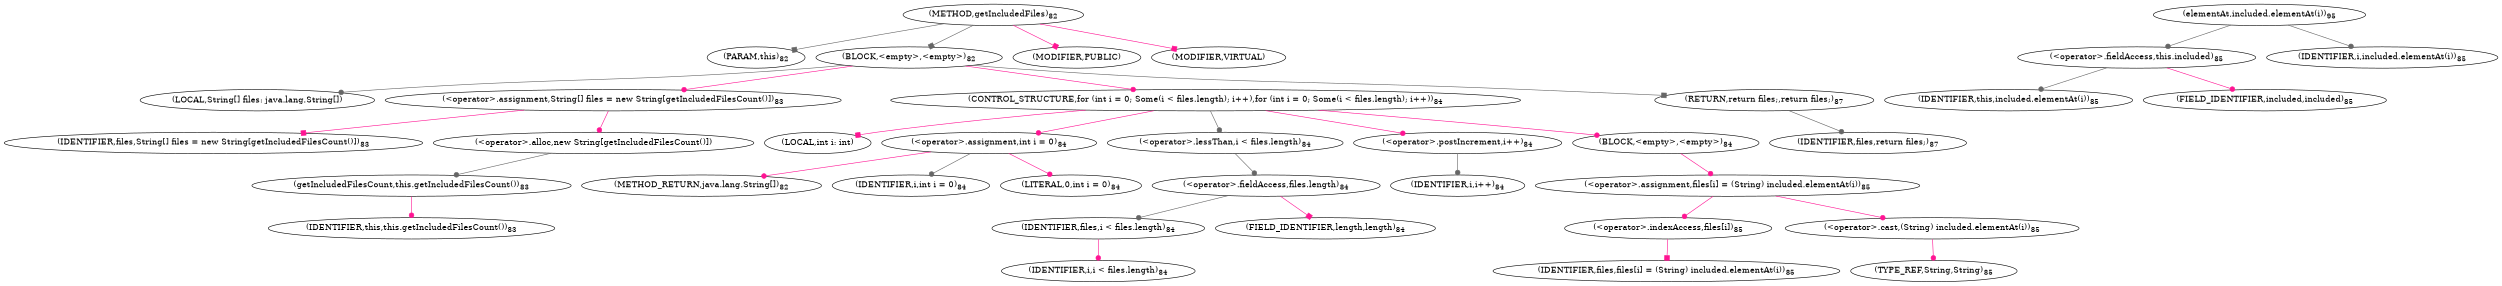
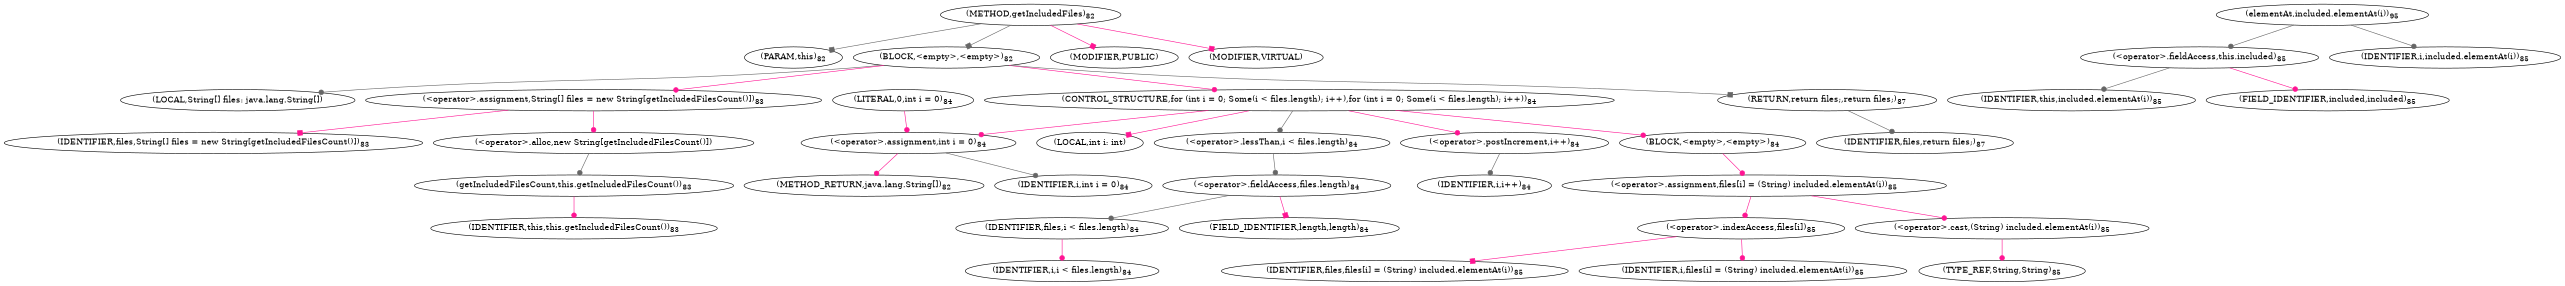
edge "(<operator>.assignment,int i = 0)" -> "(LITERAL,0,int i = 0)": reversed
node "(IDENTIFIER,i,files[i] = (String) included.elementAt(i))": added
